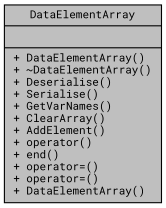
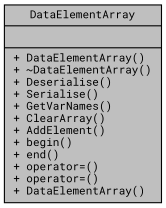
node "DataElementArray": text "+ operator()" -> "+ begin()"
